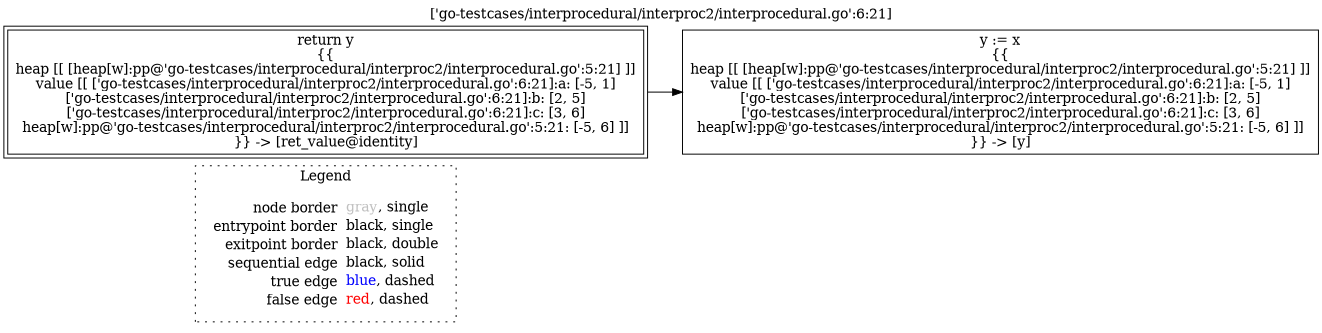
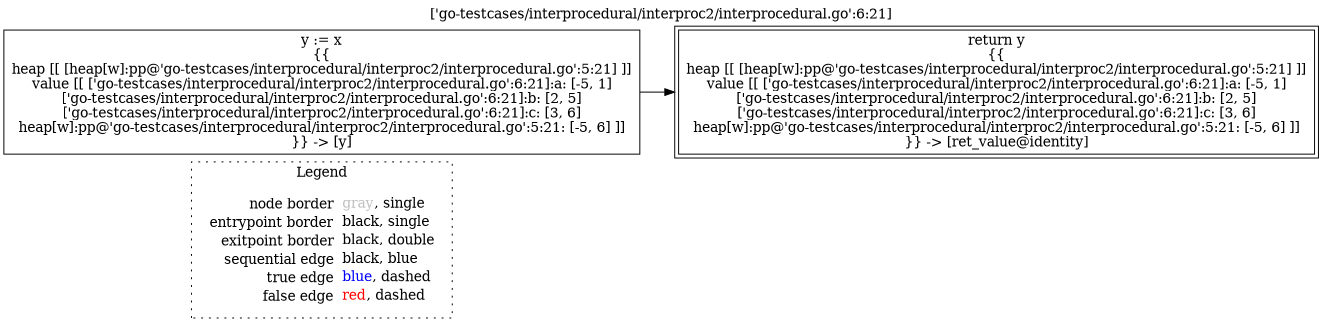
edge "return y" -> "y := x": reversed
node "node border": text ", solid" -> ", blue"
